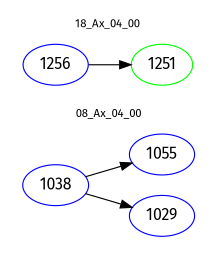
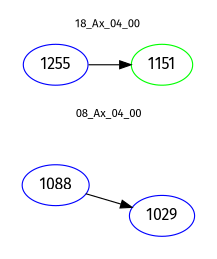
node "1256": label "1256" -> "1255"
node "1251": label "1251" -> "1151"
node "1055": removed
node "1038": label "1038" -> "1088"
